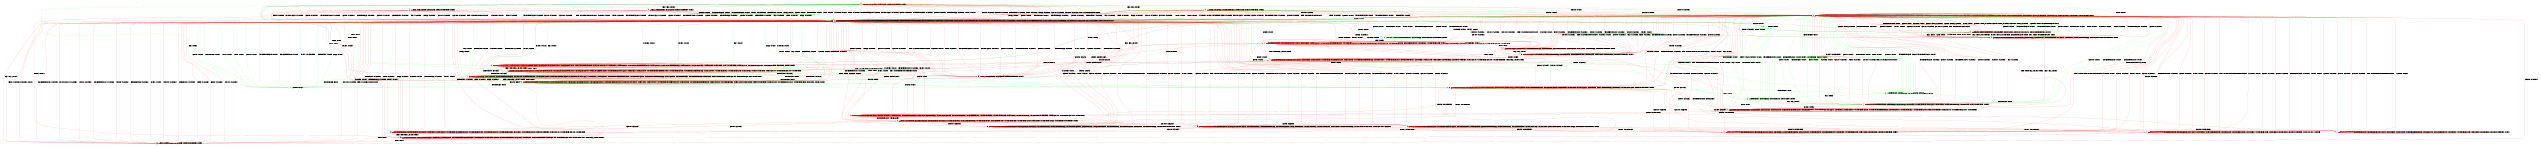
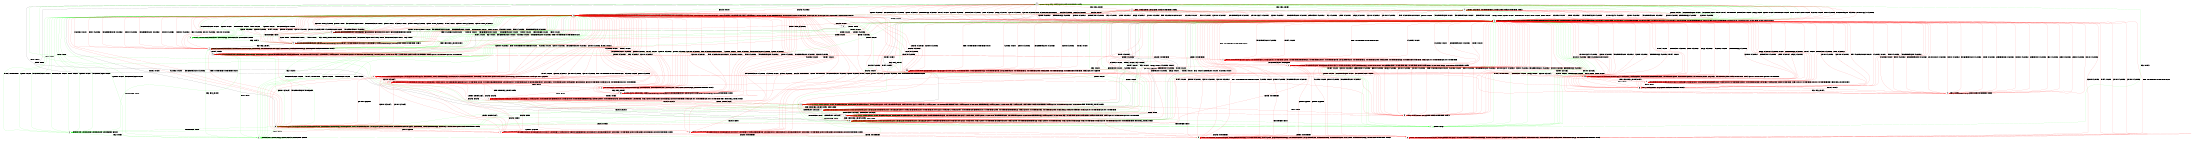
edge "ii" -> "gg": reversed
edge "t" -> "g": now "k" -> "g"
edge "o" -> "t": now "o" -> "f"
edge "x" -> "m": removed, label "CH_CLOSE / UNIMPLEMENTED"
edge "hh" -> "c": reversed
